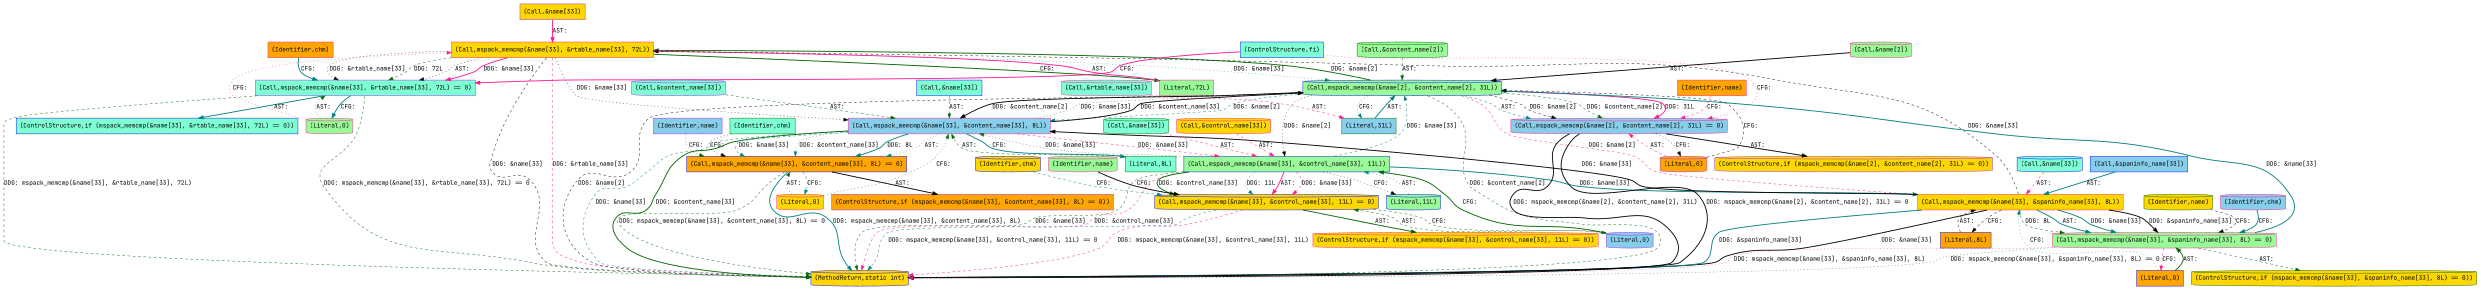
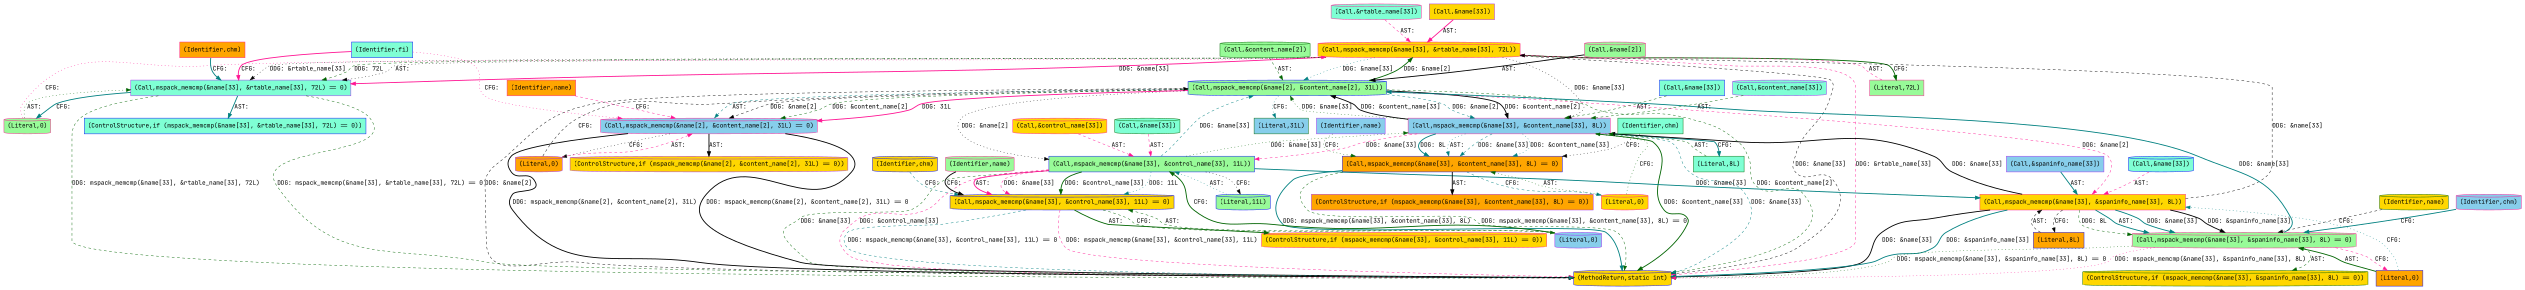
node "(Call,mspack_memcmp(&name[33], &rtable_name[33], 72L))": shape box -> cylinder
node "(ControlStructure,fi)": label "(ControlStructure,fi)" -> "(Identifier,fi)"
edge "(Literal,72L)" -> "(Call,mspack_memcmp(&name[33], &rtable_name[33], 72L))": style bold -> dashed
edge "(Call,&rtable_name[33])" -> "(Literal,31L)": now "(Call,&rtable_name[33])" -> "(Call,mspack_memcmp(&name[33], &rtable_name[33], 72L))"
edge "(Literal,31L)" -> "(Call,mspack_memcmp(&name[2], &content_name[2], 31L))": removed, label "AST:"
node "(Call,&spaninfo_name[33])": color blue -> purple
